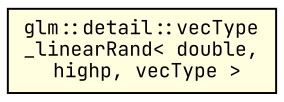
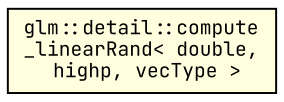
node "glm::detail::vecType _linearRand< double, highp, vecType >": label "glm::detail::vecType _linearRand< double, highp, vecType >" -> "glm::detail::compute _linearRand< double, highp, vecType >"
